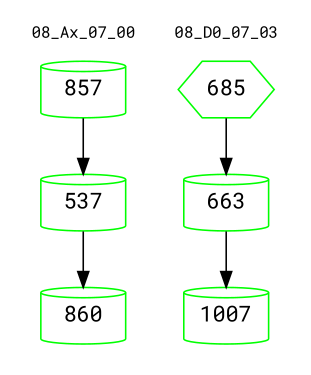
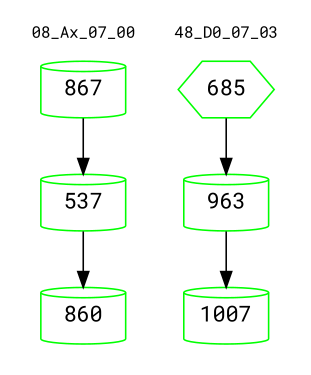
cluster "08_D0_07_03": label "08_D0_07_03" -> "48_D0_07_03"
node "857": label "857" -> "867"
node "663": label "663" -> "963"
